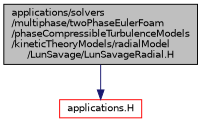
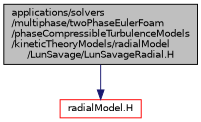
node "applications.H": label "applications.H" -> "radialModel.H"
